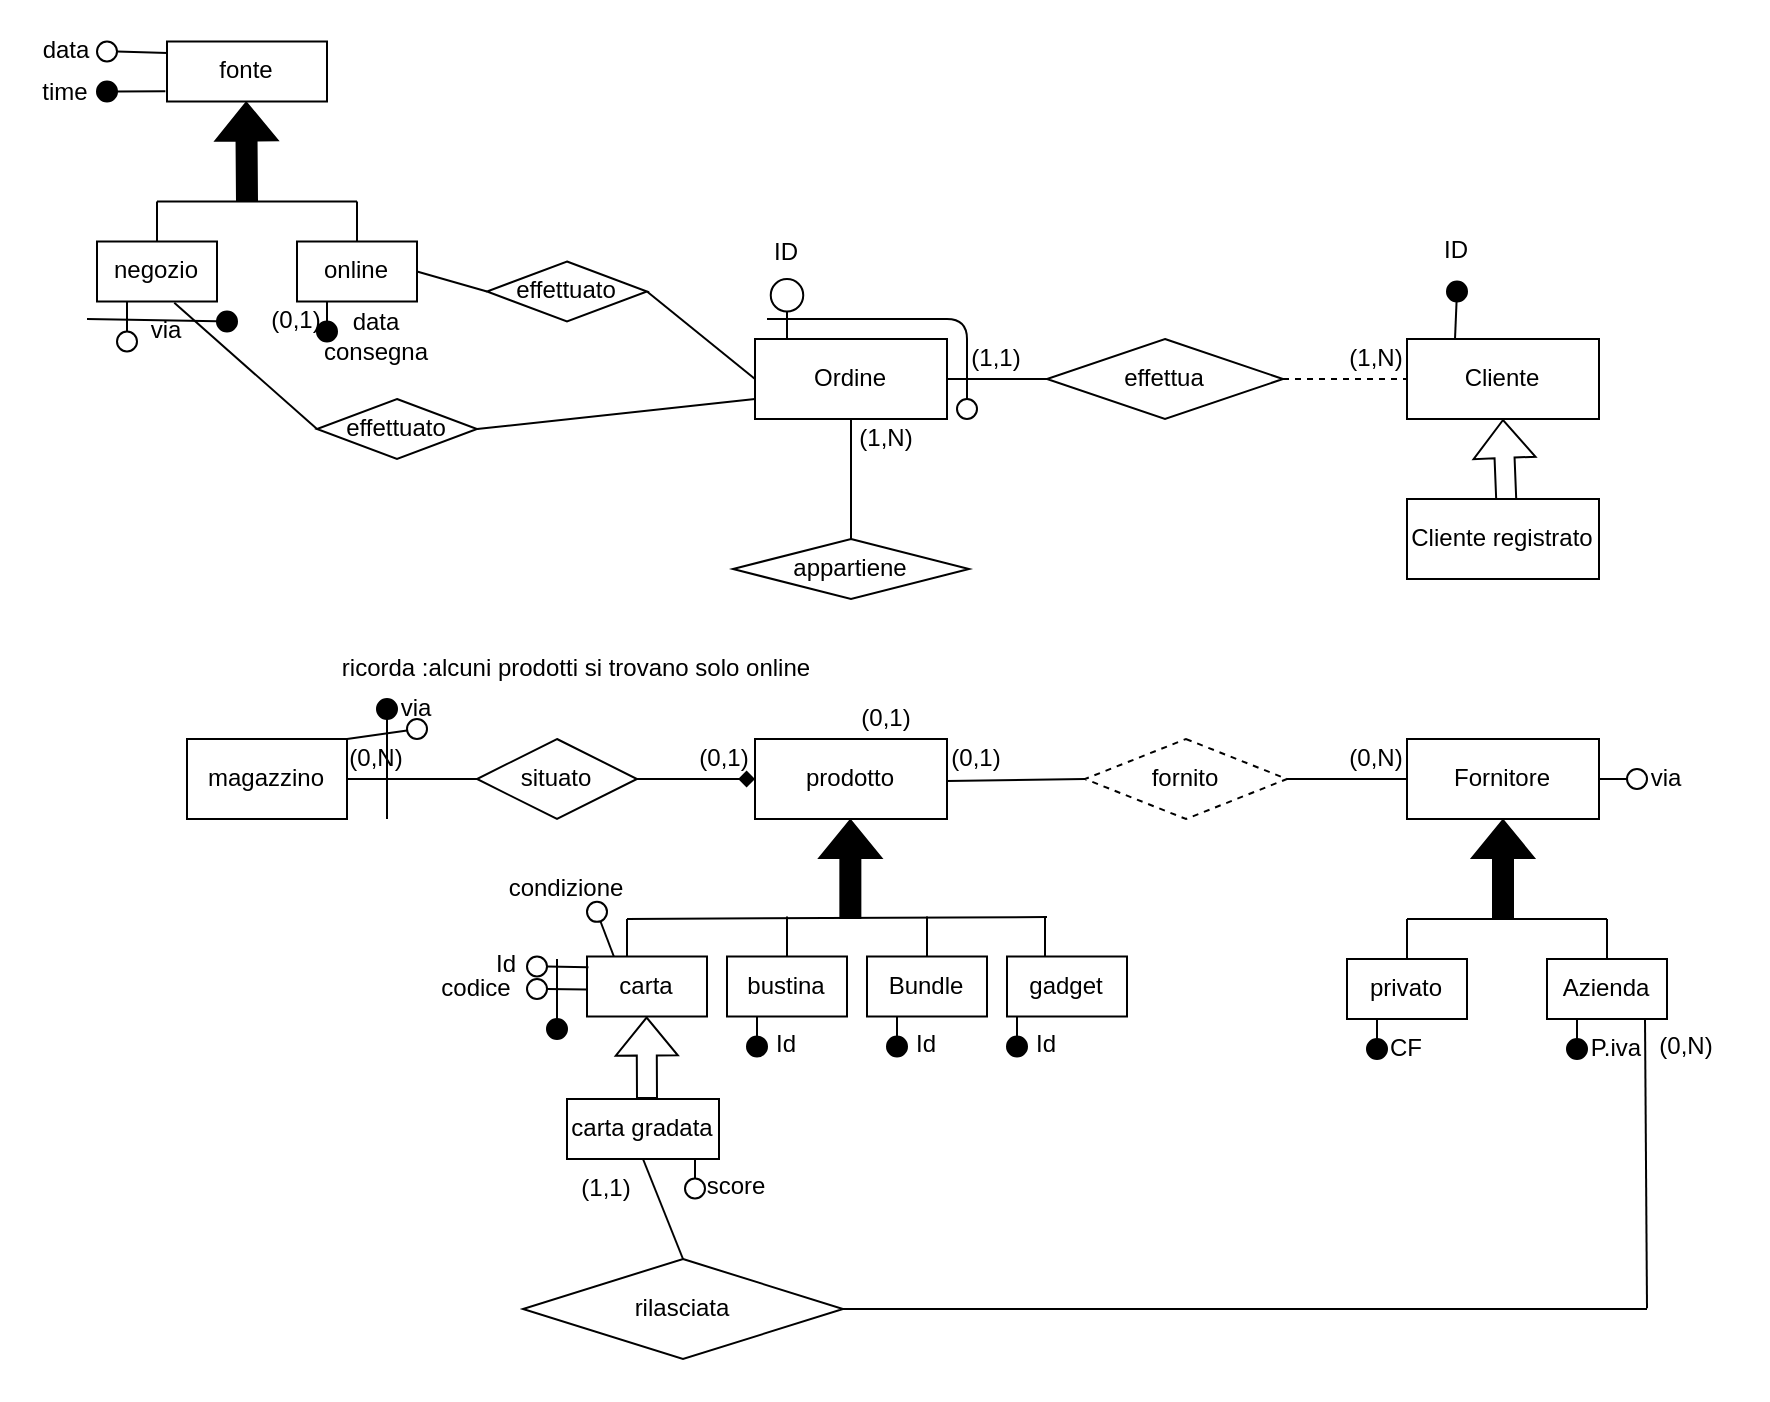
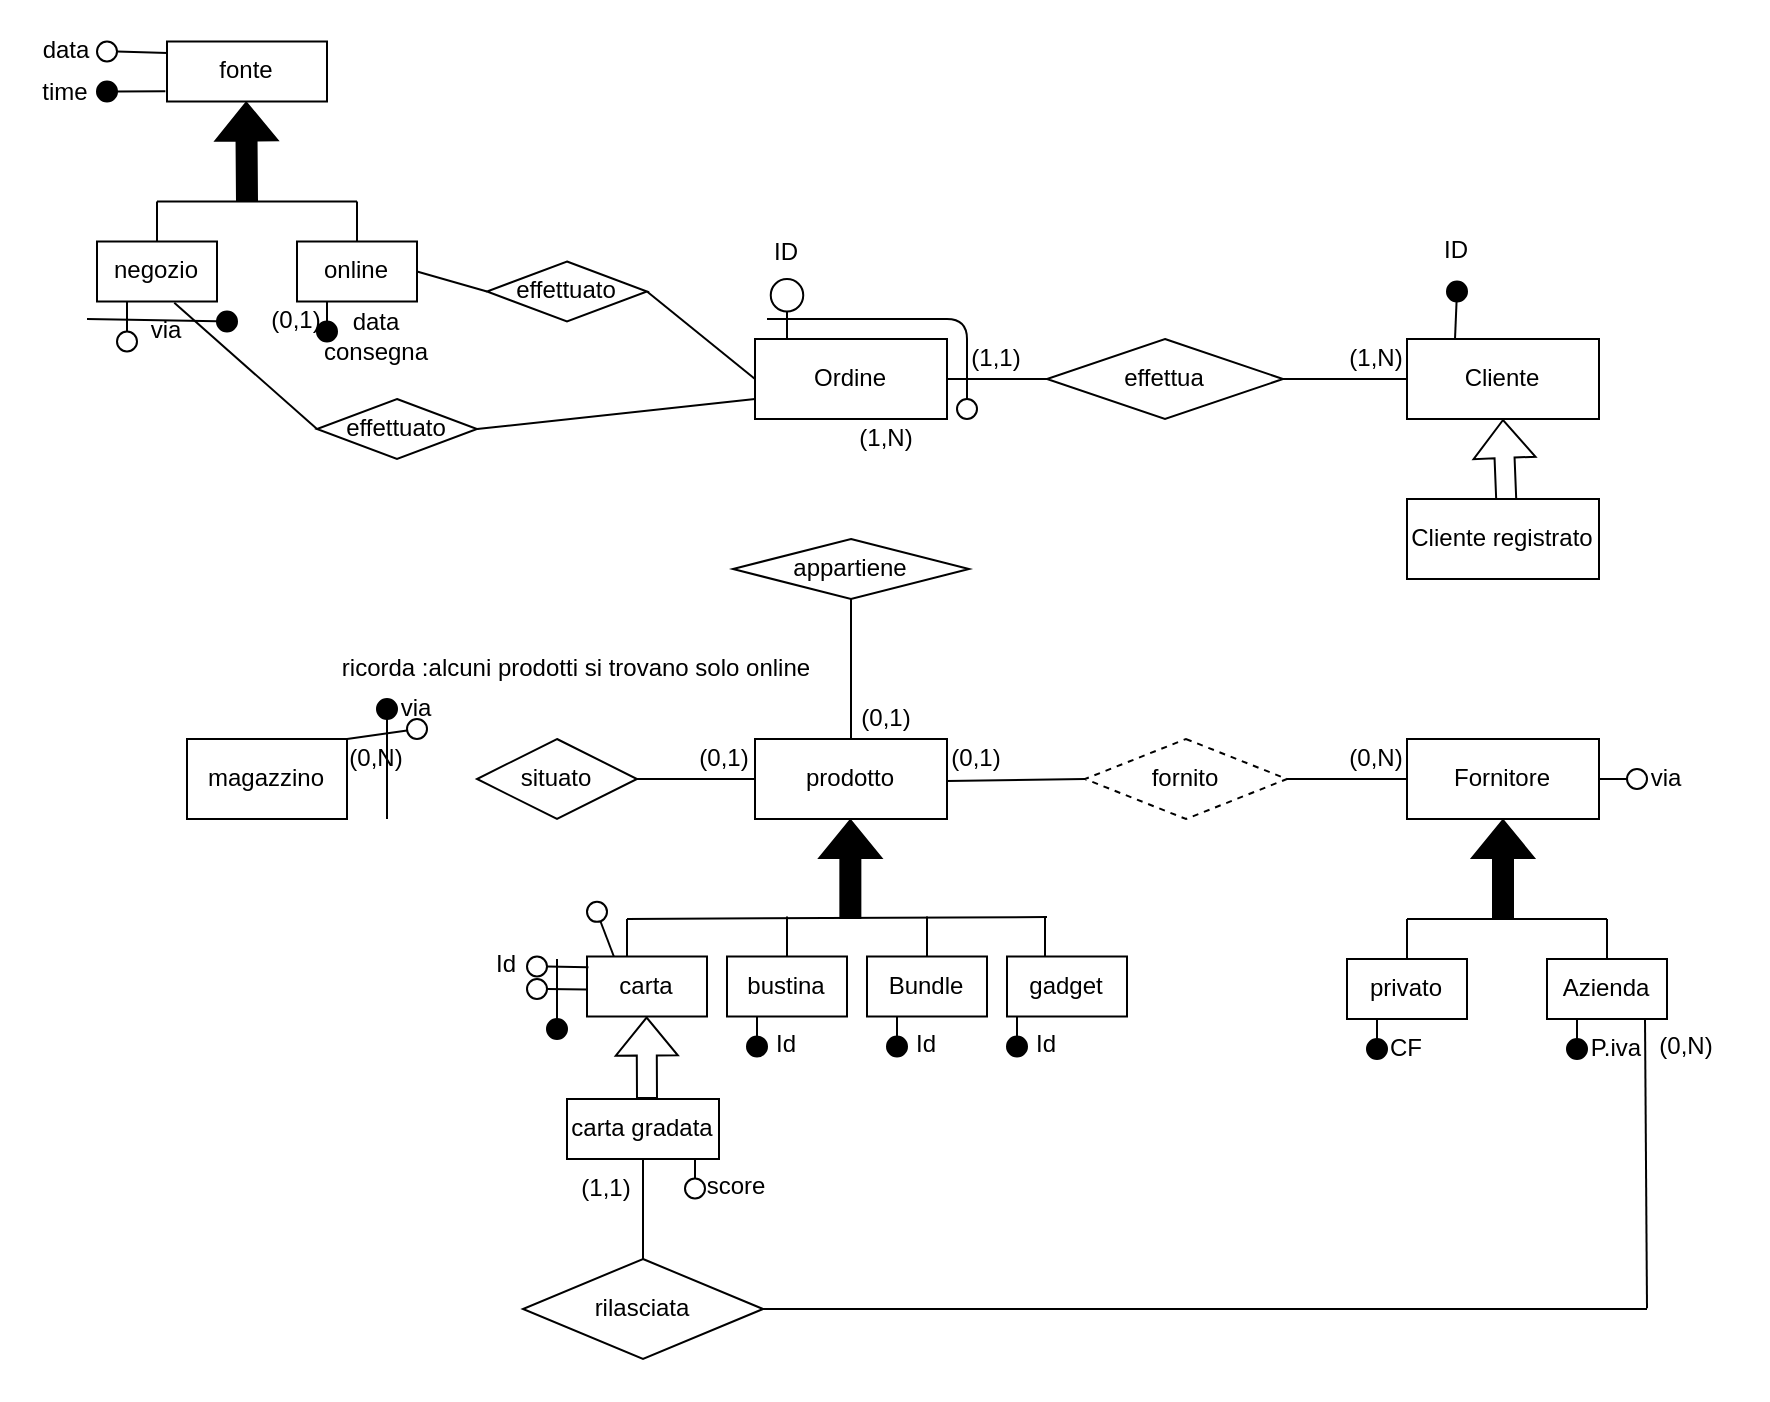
edge "effettua" -- "Cliente": style dashed -> solid
edge "Ordine" -- "appartiene": removed
edge "appartiene" -- "prodotto": added
edge "magazzino" -- "situato": removed
edge "situato" -> "prodotto": arrowhead diamond -> none
node "condizione": removed
node "codice": removed
node "rilasciata": size 320x100 -> 240x100
